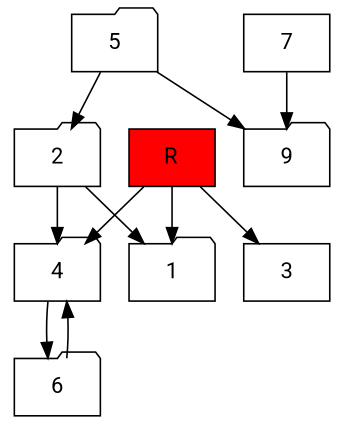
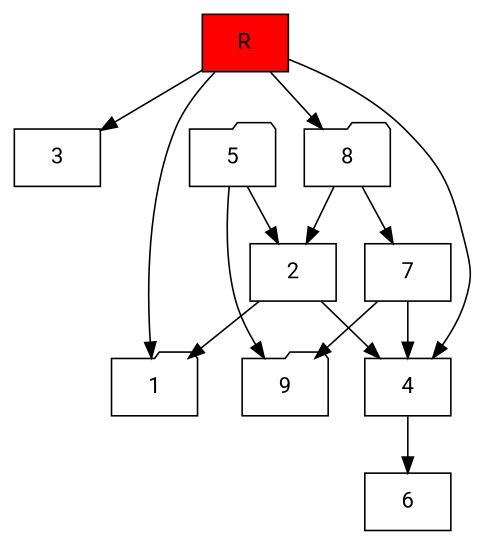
node "2": shape folder -> box
node "8": added
node "4": shape folder -> box
edge "6" -> "4": now "7" -> "4"
node "6": shape folder -> box
